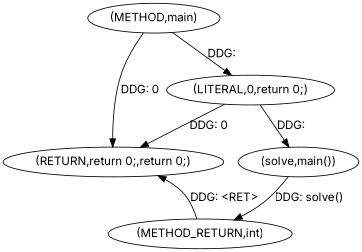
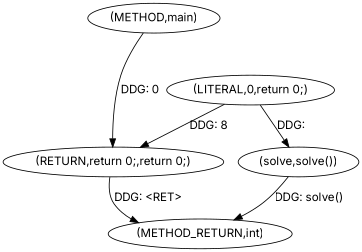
edge "(METHOD,main)" -> "(LITERAL,0,return 0;)": removed, label "DDG:"
edge "(LITERAL,0,return 0;)" -> "(RETURN,return 0;,return 0;)": label "DDG: 0" -> "DDG: 8"
node "(solve,main())": label "(solve,main())" -> "(solve,solve())"
edge "(METHOD_RETURN,int)" -> "(RETURN,return 0;,return 0;)": reversed
